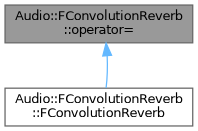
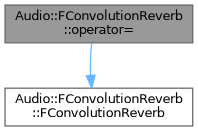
edge "Audio::FConvolutionReverb ::FConvolutionReverb" -> "Audio::FConvolutionReverb ::operator=": reversed
